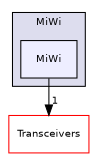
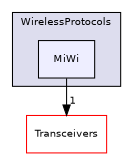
cluster "MiWi": label "MiWi" -> "WirelessProtocols"
